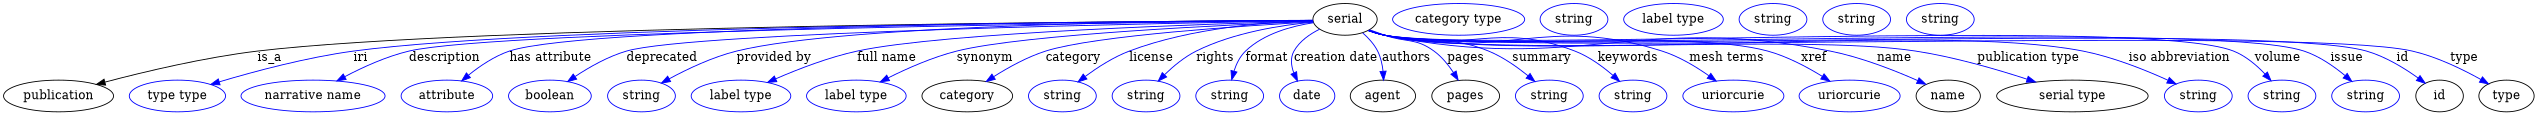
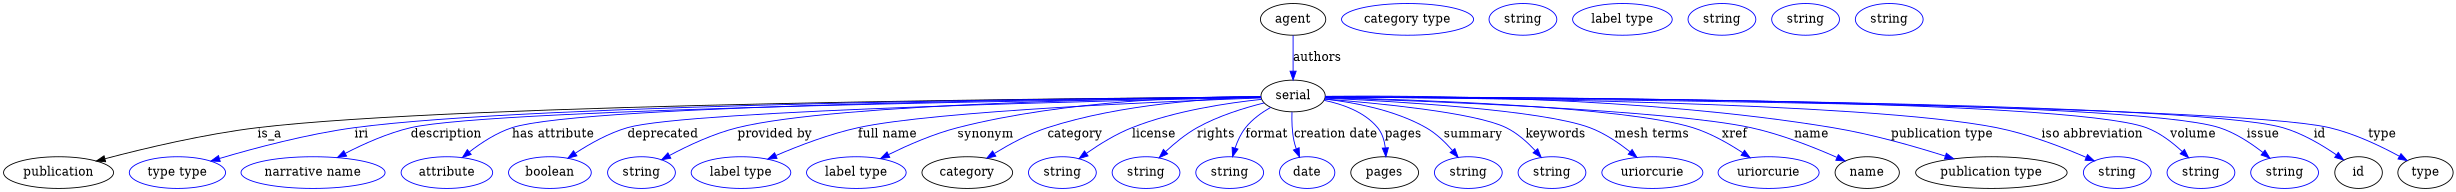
edge "serial" -> "agent": reversed
node "serial type": label "serial type" -> "publication type"
